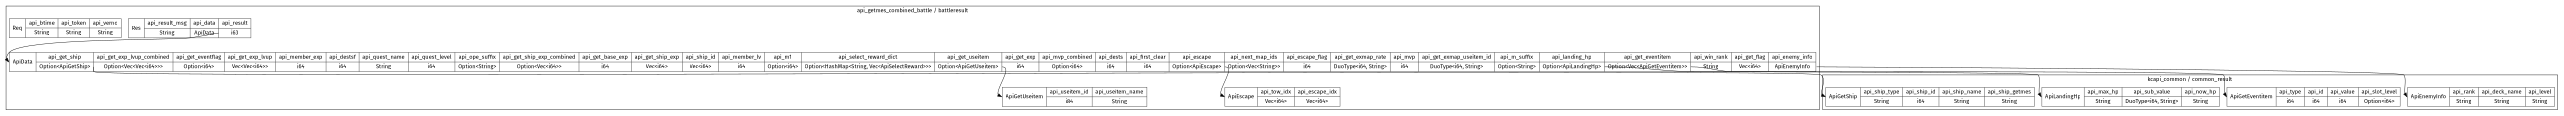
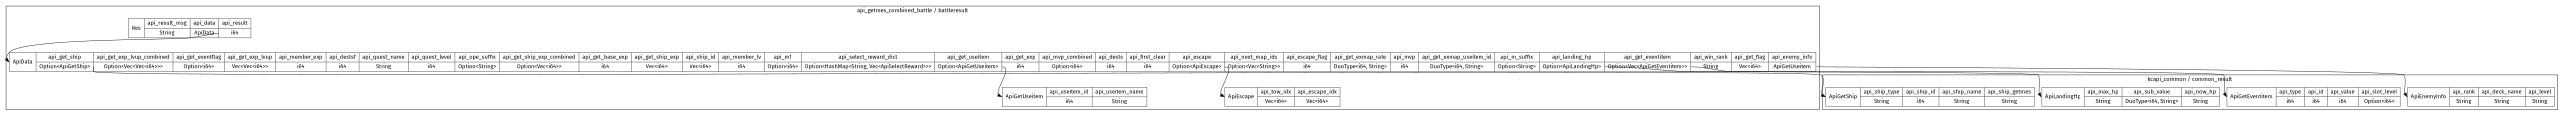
node "Req": removed
node "Res": text "i63" -> "i64"
node "ApiData": text "ApiEnemyInfo" -> "ApiGetUseitem"
node "ApiGetUseitem": text "i84" -> "i64"
